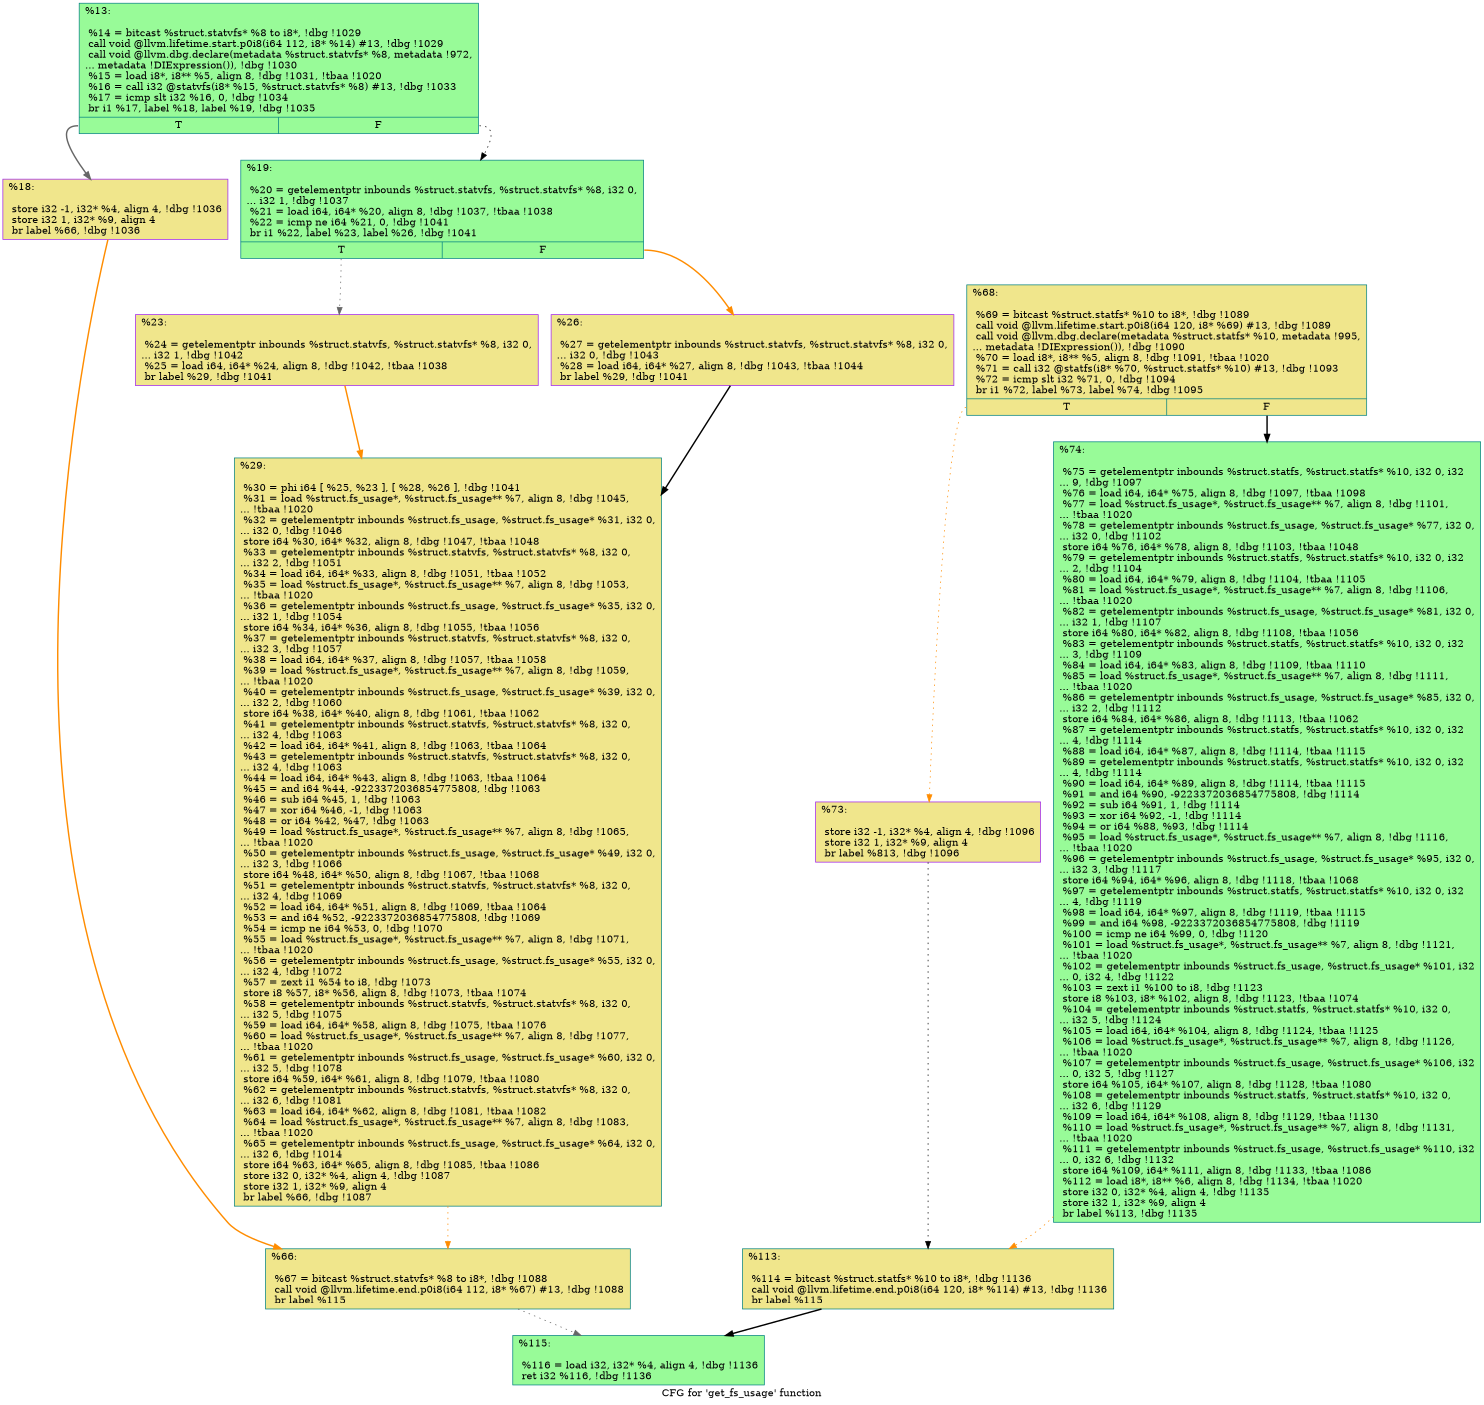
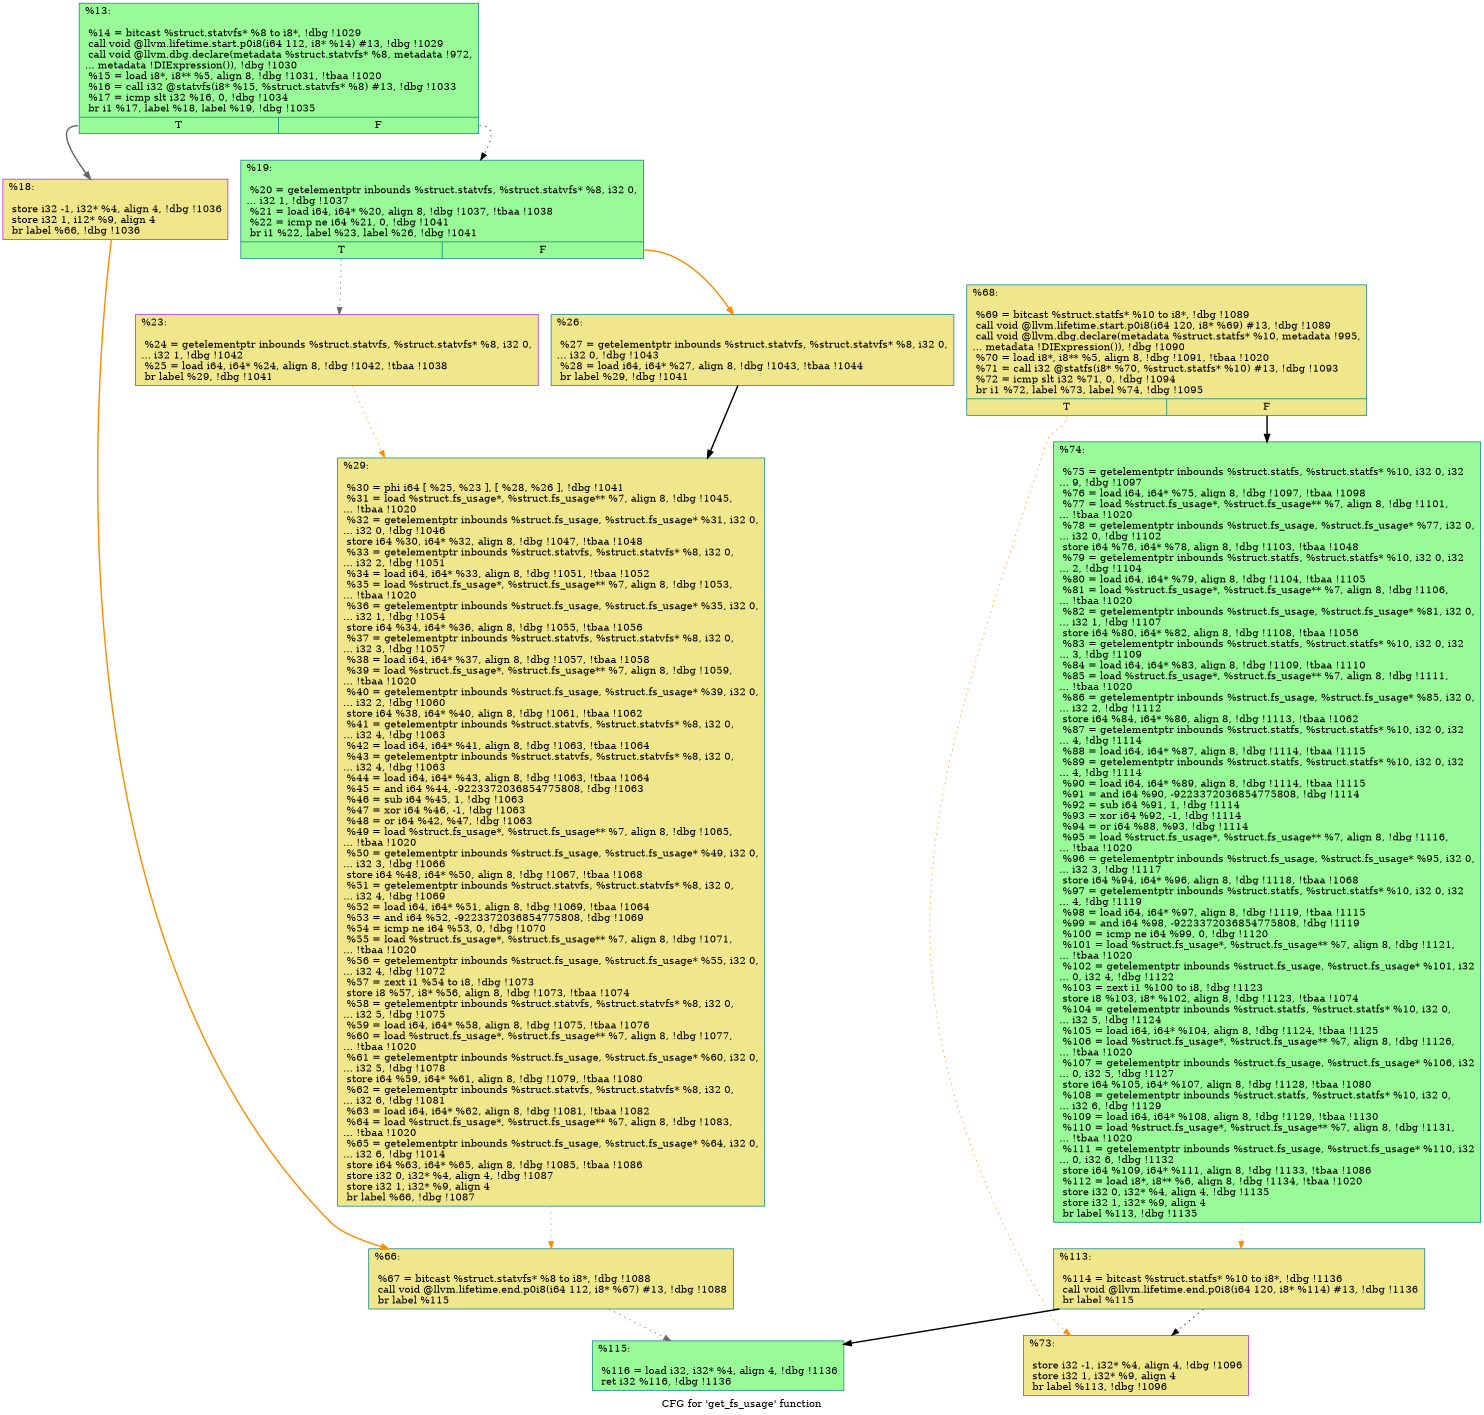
node "%18:": text "store i32 1, i32* %9, align 4" -> "store i32 1, i12* %9, align 4"
node "%26:": color purple -> teal
edge "%23:" -> "%29:": style bold -> dotted
node "%73:": text "br label %813, !dbg !1096" -> "br label %113, !dbg !1096"
edge "%73:" -> "%113:": reversed
